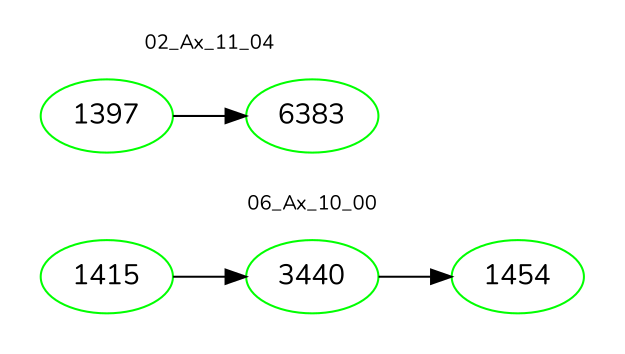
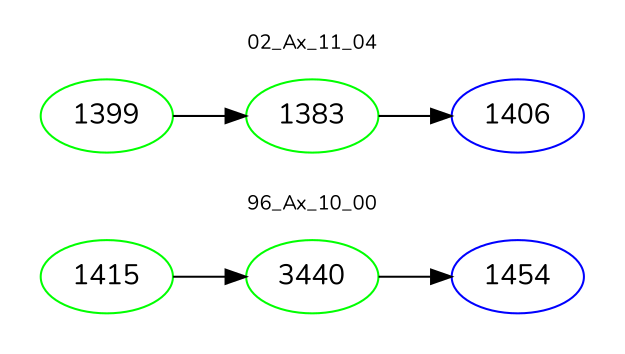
node "1397": label "1397" -> "1399"
node "6383": label "6383" -> "1383"
node "1406": added
cluster "06_Ax_10_00": label "06_Ax_10_00" -> "96_Ax_10_00"
node "1454": color green -> blue
